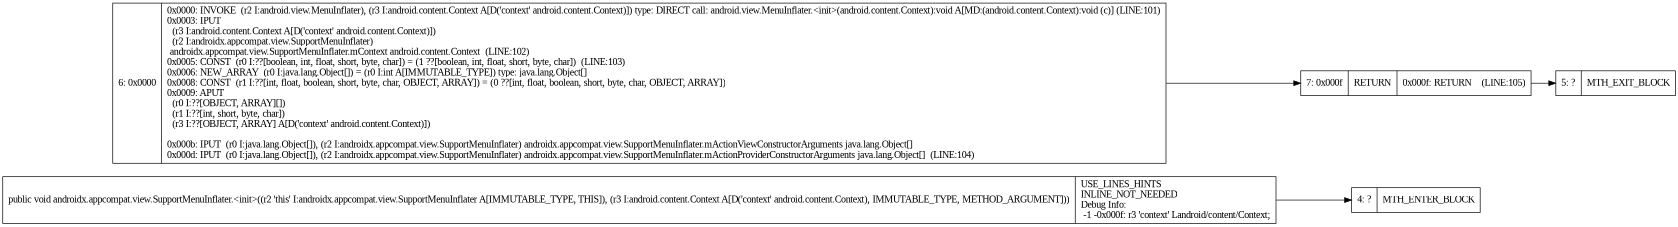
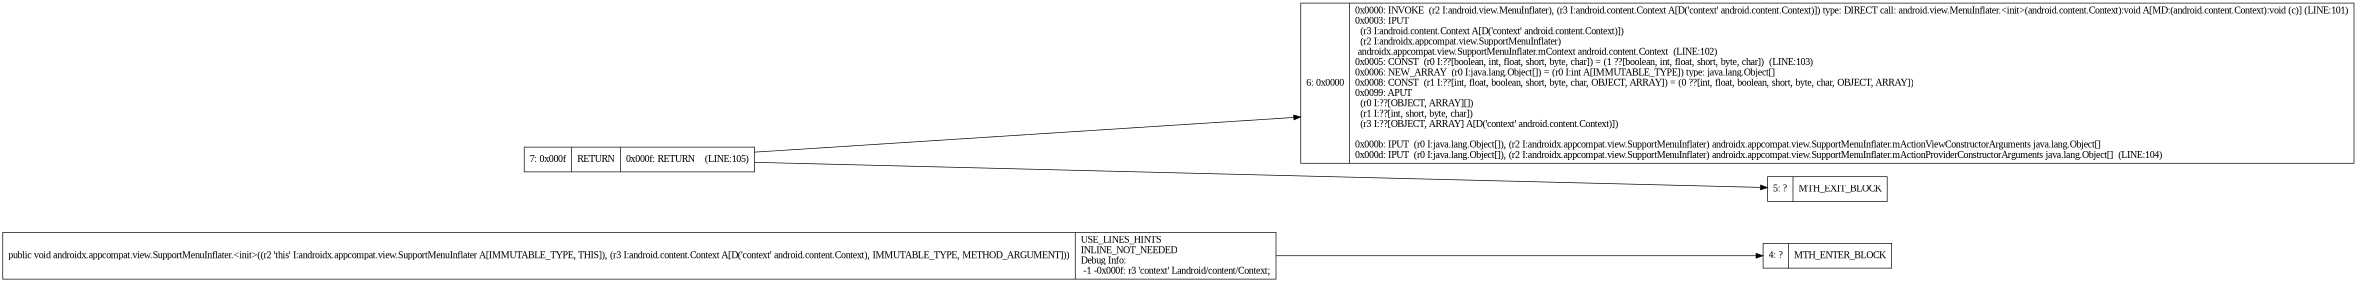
edge "6: 0x0000" -> "7: 0x000f": reversed
node "6: 0x0000": text "0x0009: APUT" -> "0x0099: APUT"
